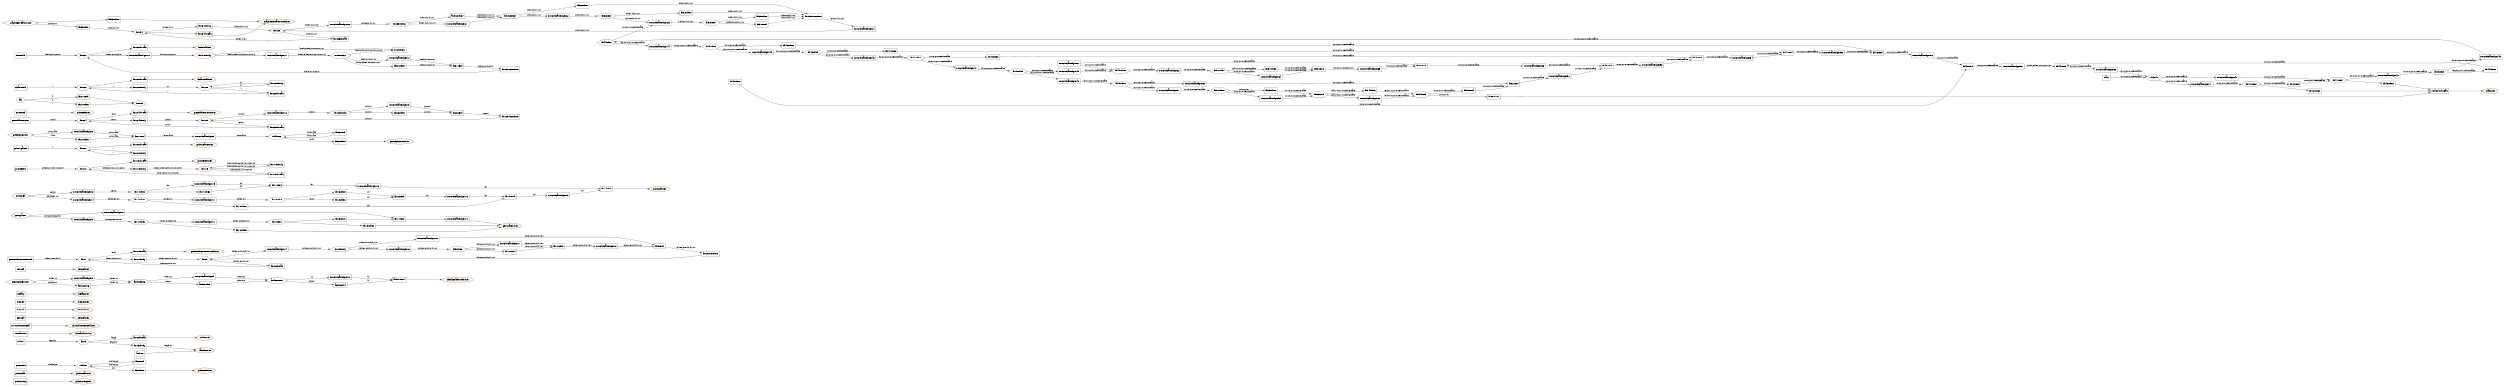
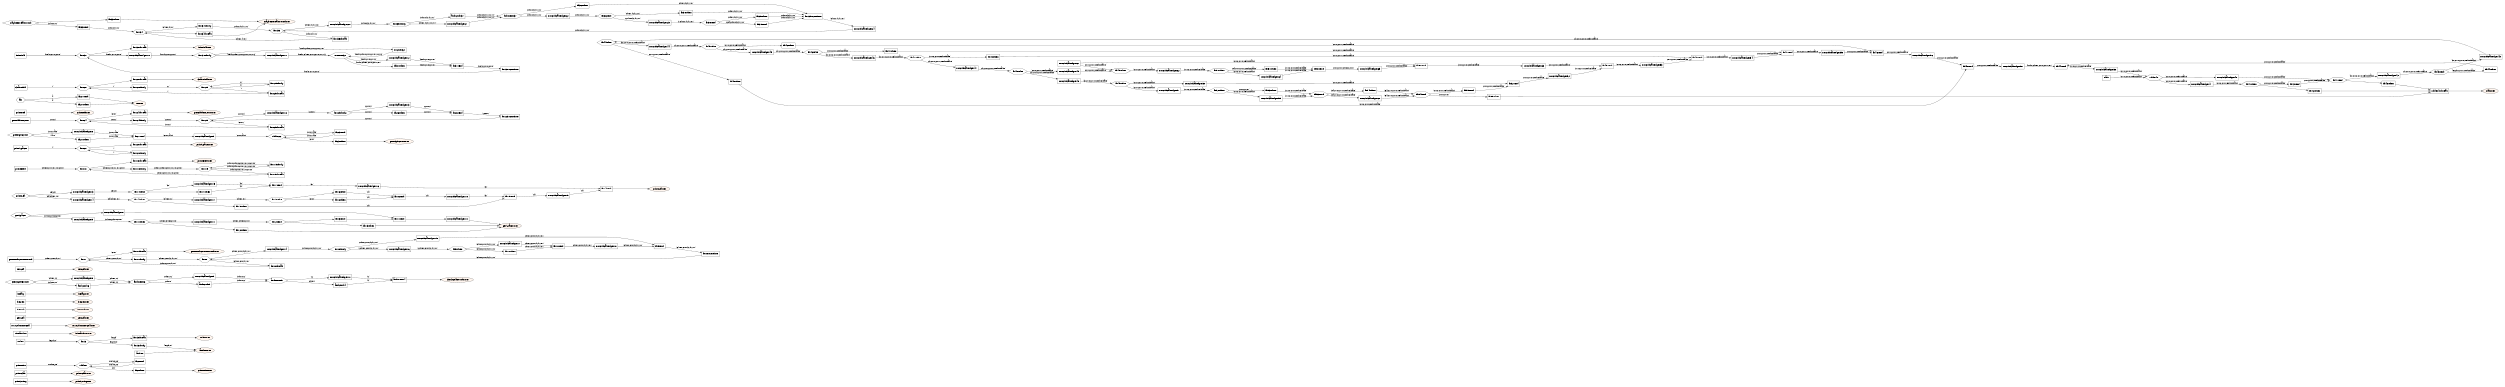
edge "if_44_else" -> "no_critical_edge_23": now "if_44_else" -> "if_45_then"
edge "or_next_32" -> "or_2nd_32": reversed
